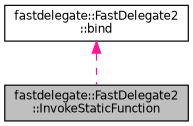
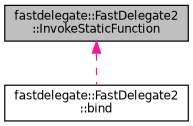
edge "fastdelegate::FastDelegate2 ::InvokeStaticFunction" -> "fastdelegate::FastDelegate2 ::bind": reversed
